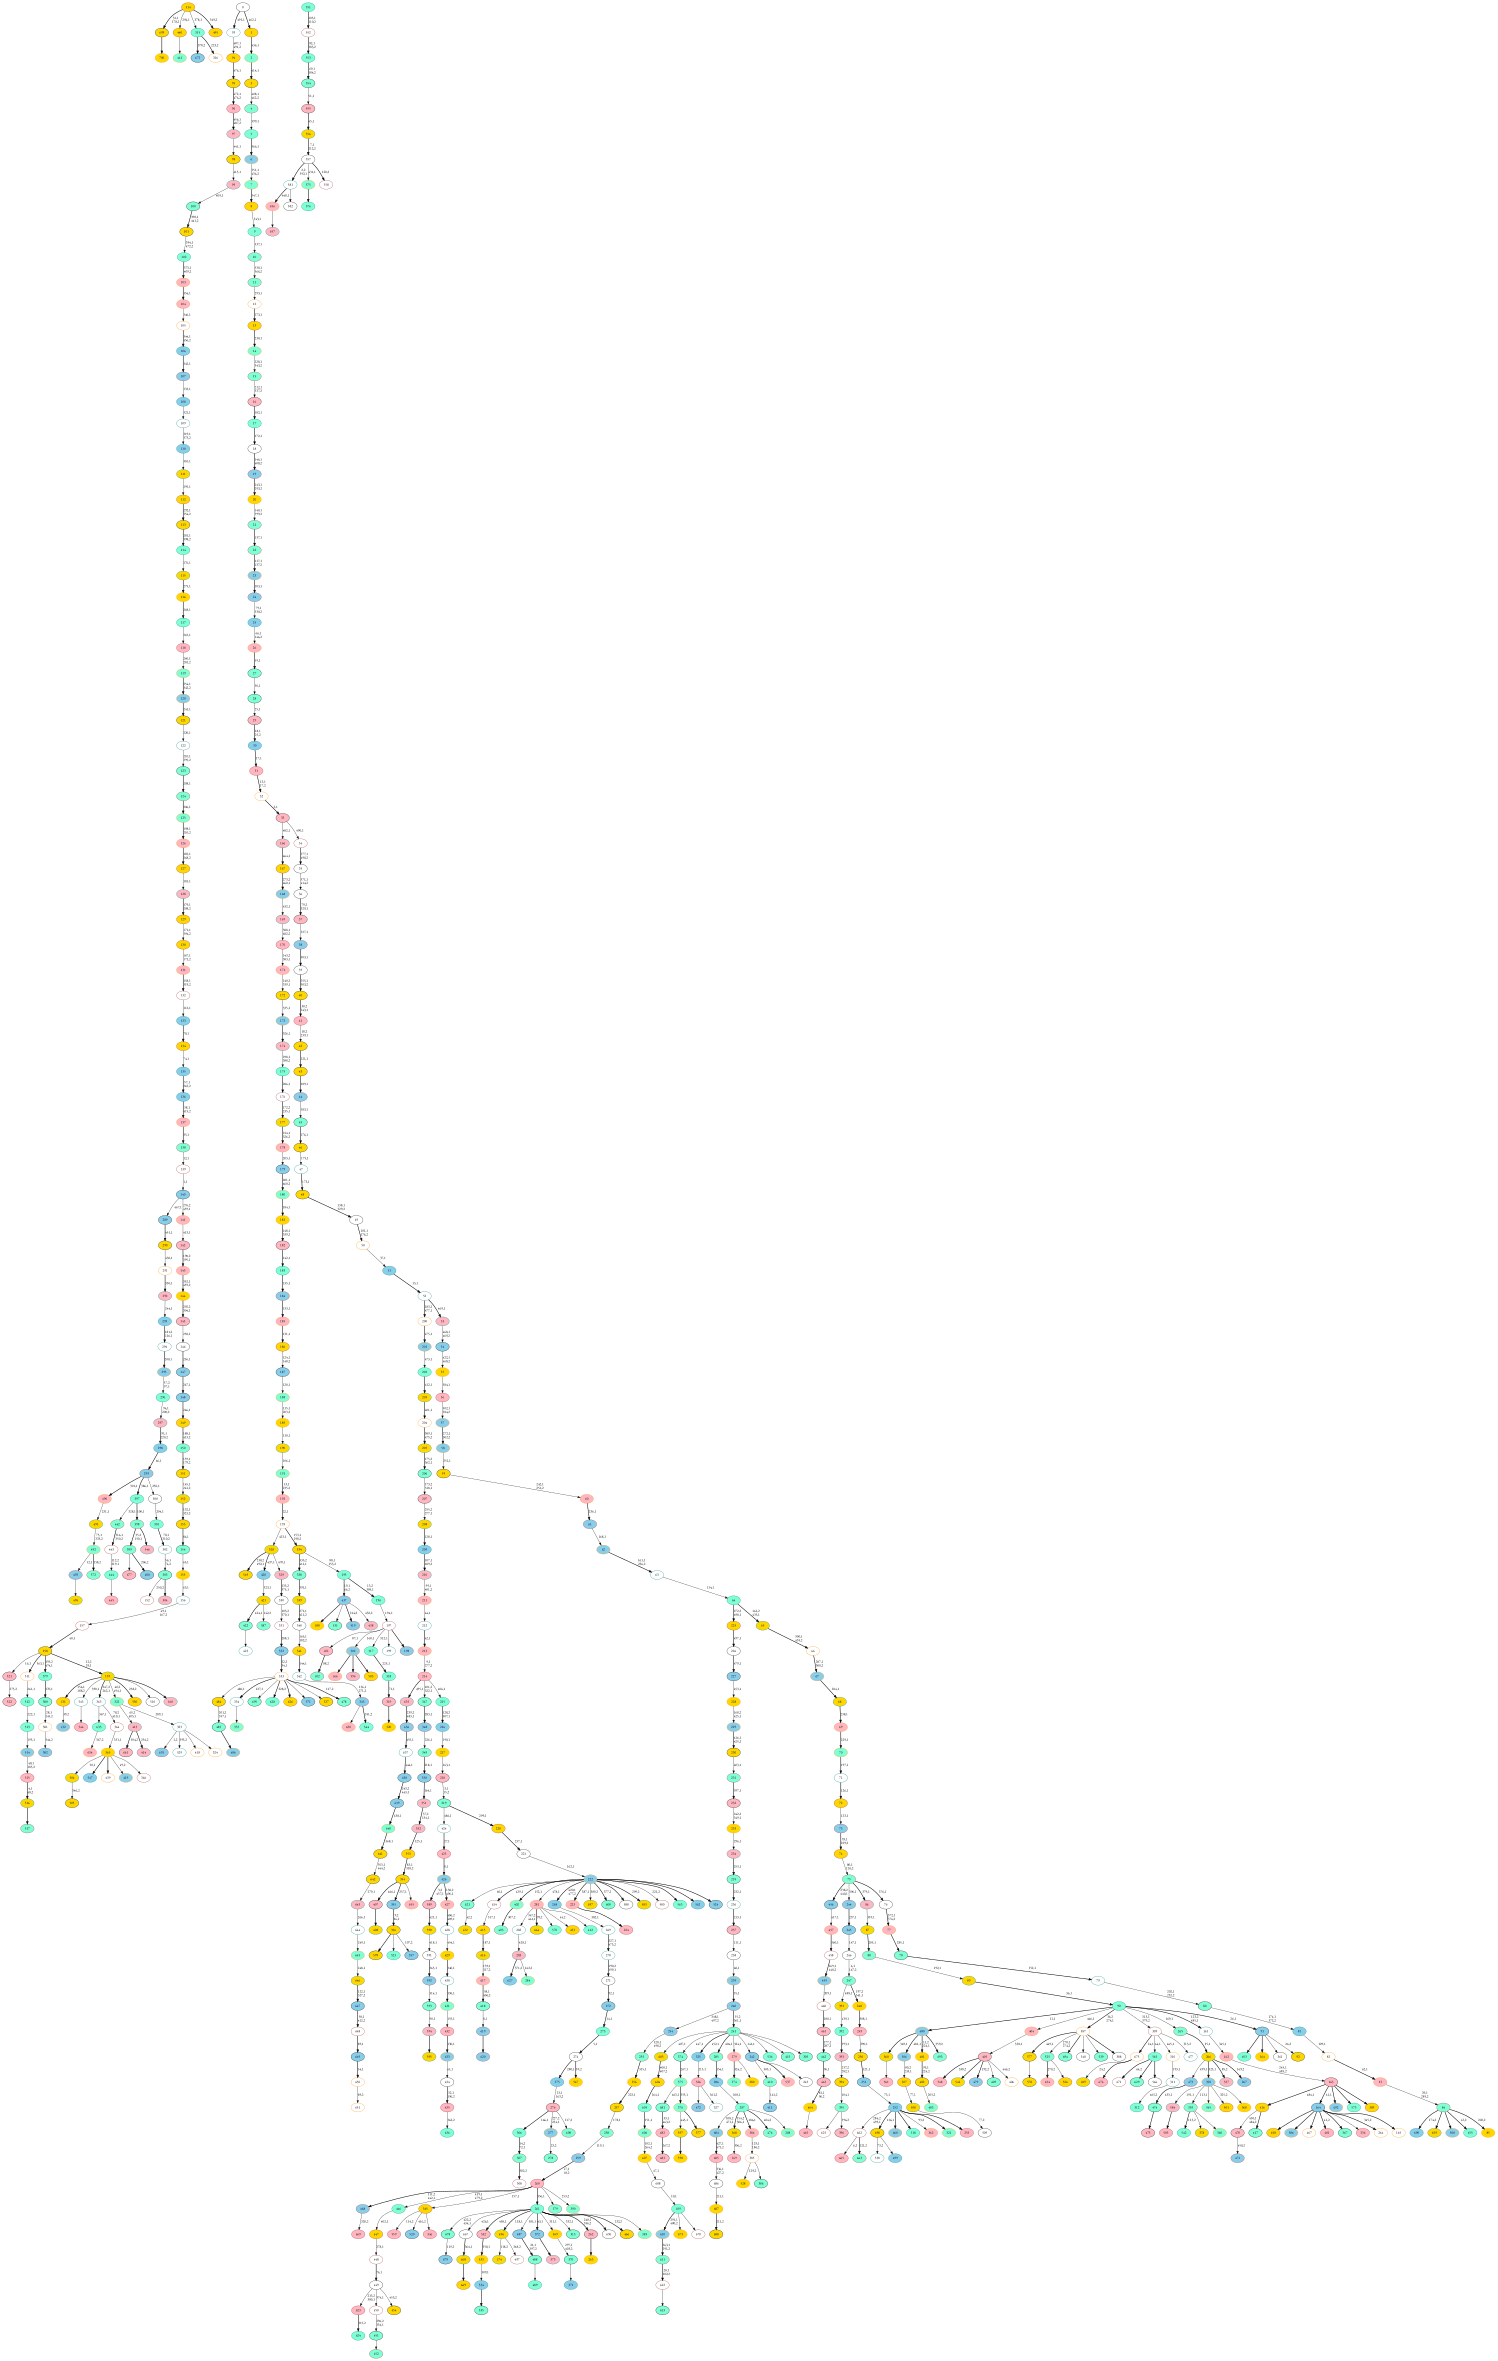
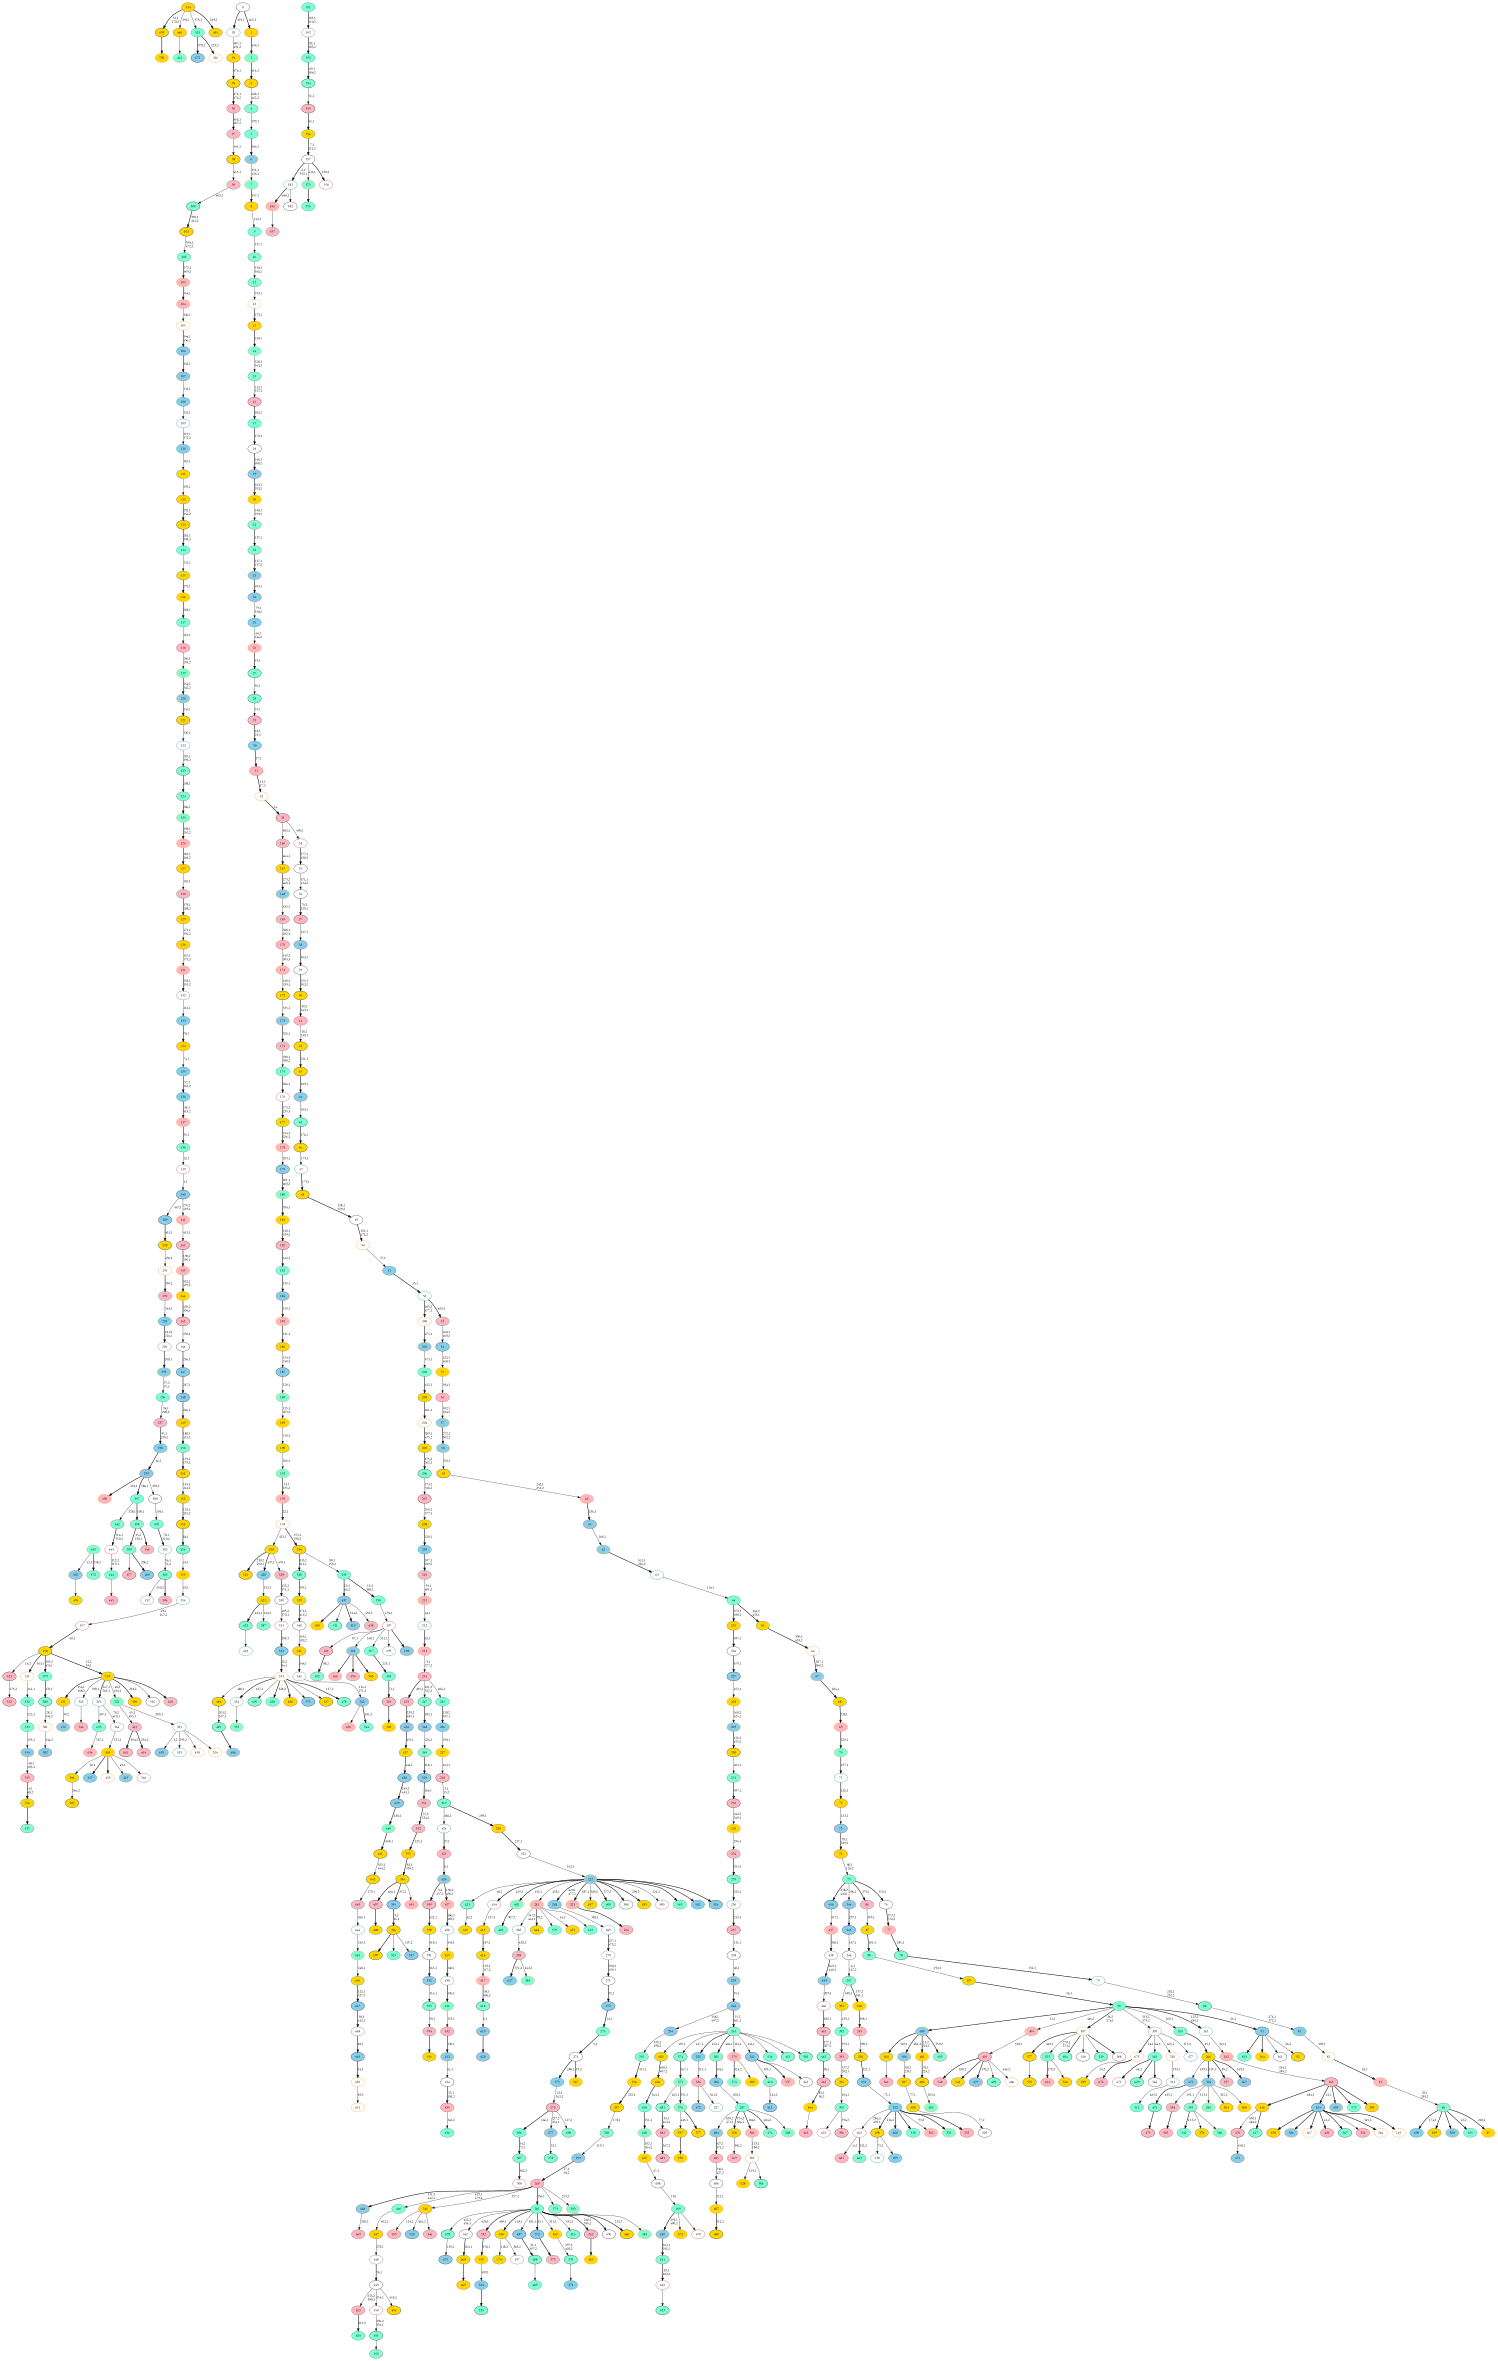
node "491": removed
node "637": fillcolor white -> gold
